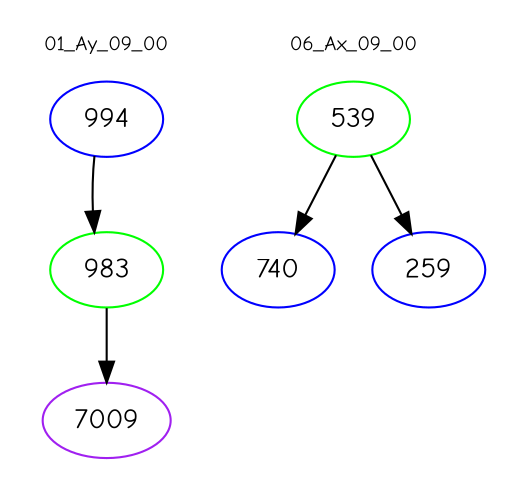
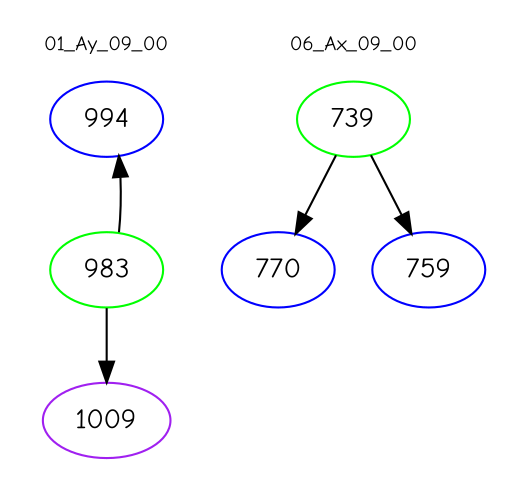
node "539": label "539" -> "739"
edge "994" -> "983": reversed
node "740": label "740" -> "770"
node "259": label "259" -> "759"
node "7009": label "7009" -> "1009"
